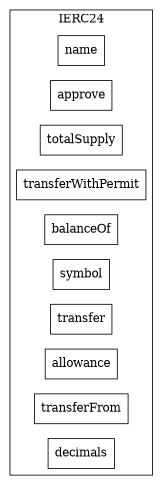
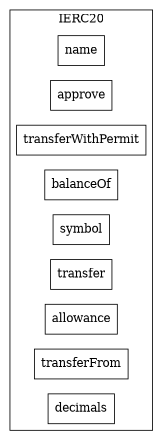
cluster "IERC24": label "IERC24" -> "IERC20"
node "totalSupply": removed
